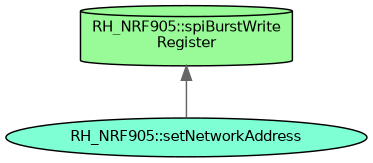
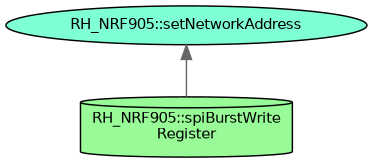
edge "RH_NRF905::setNetworkAddress" -> "RH_NRF905::spiBurstWrite Register": reversed
